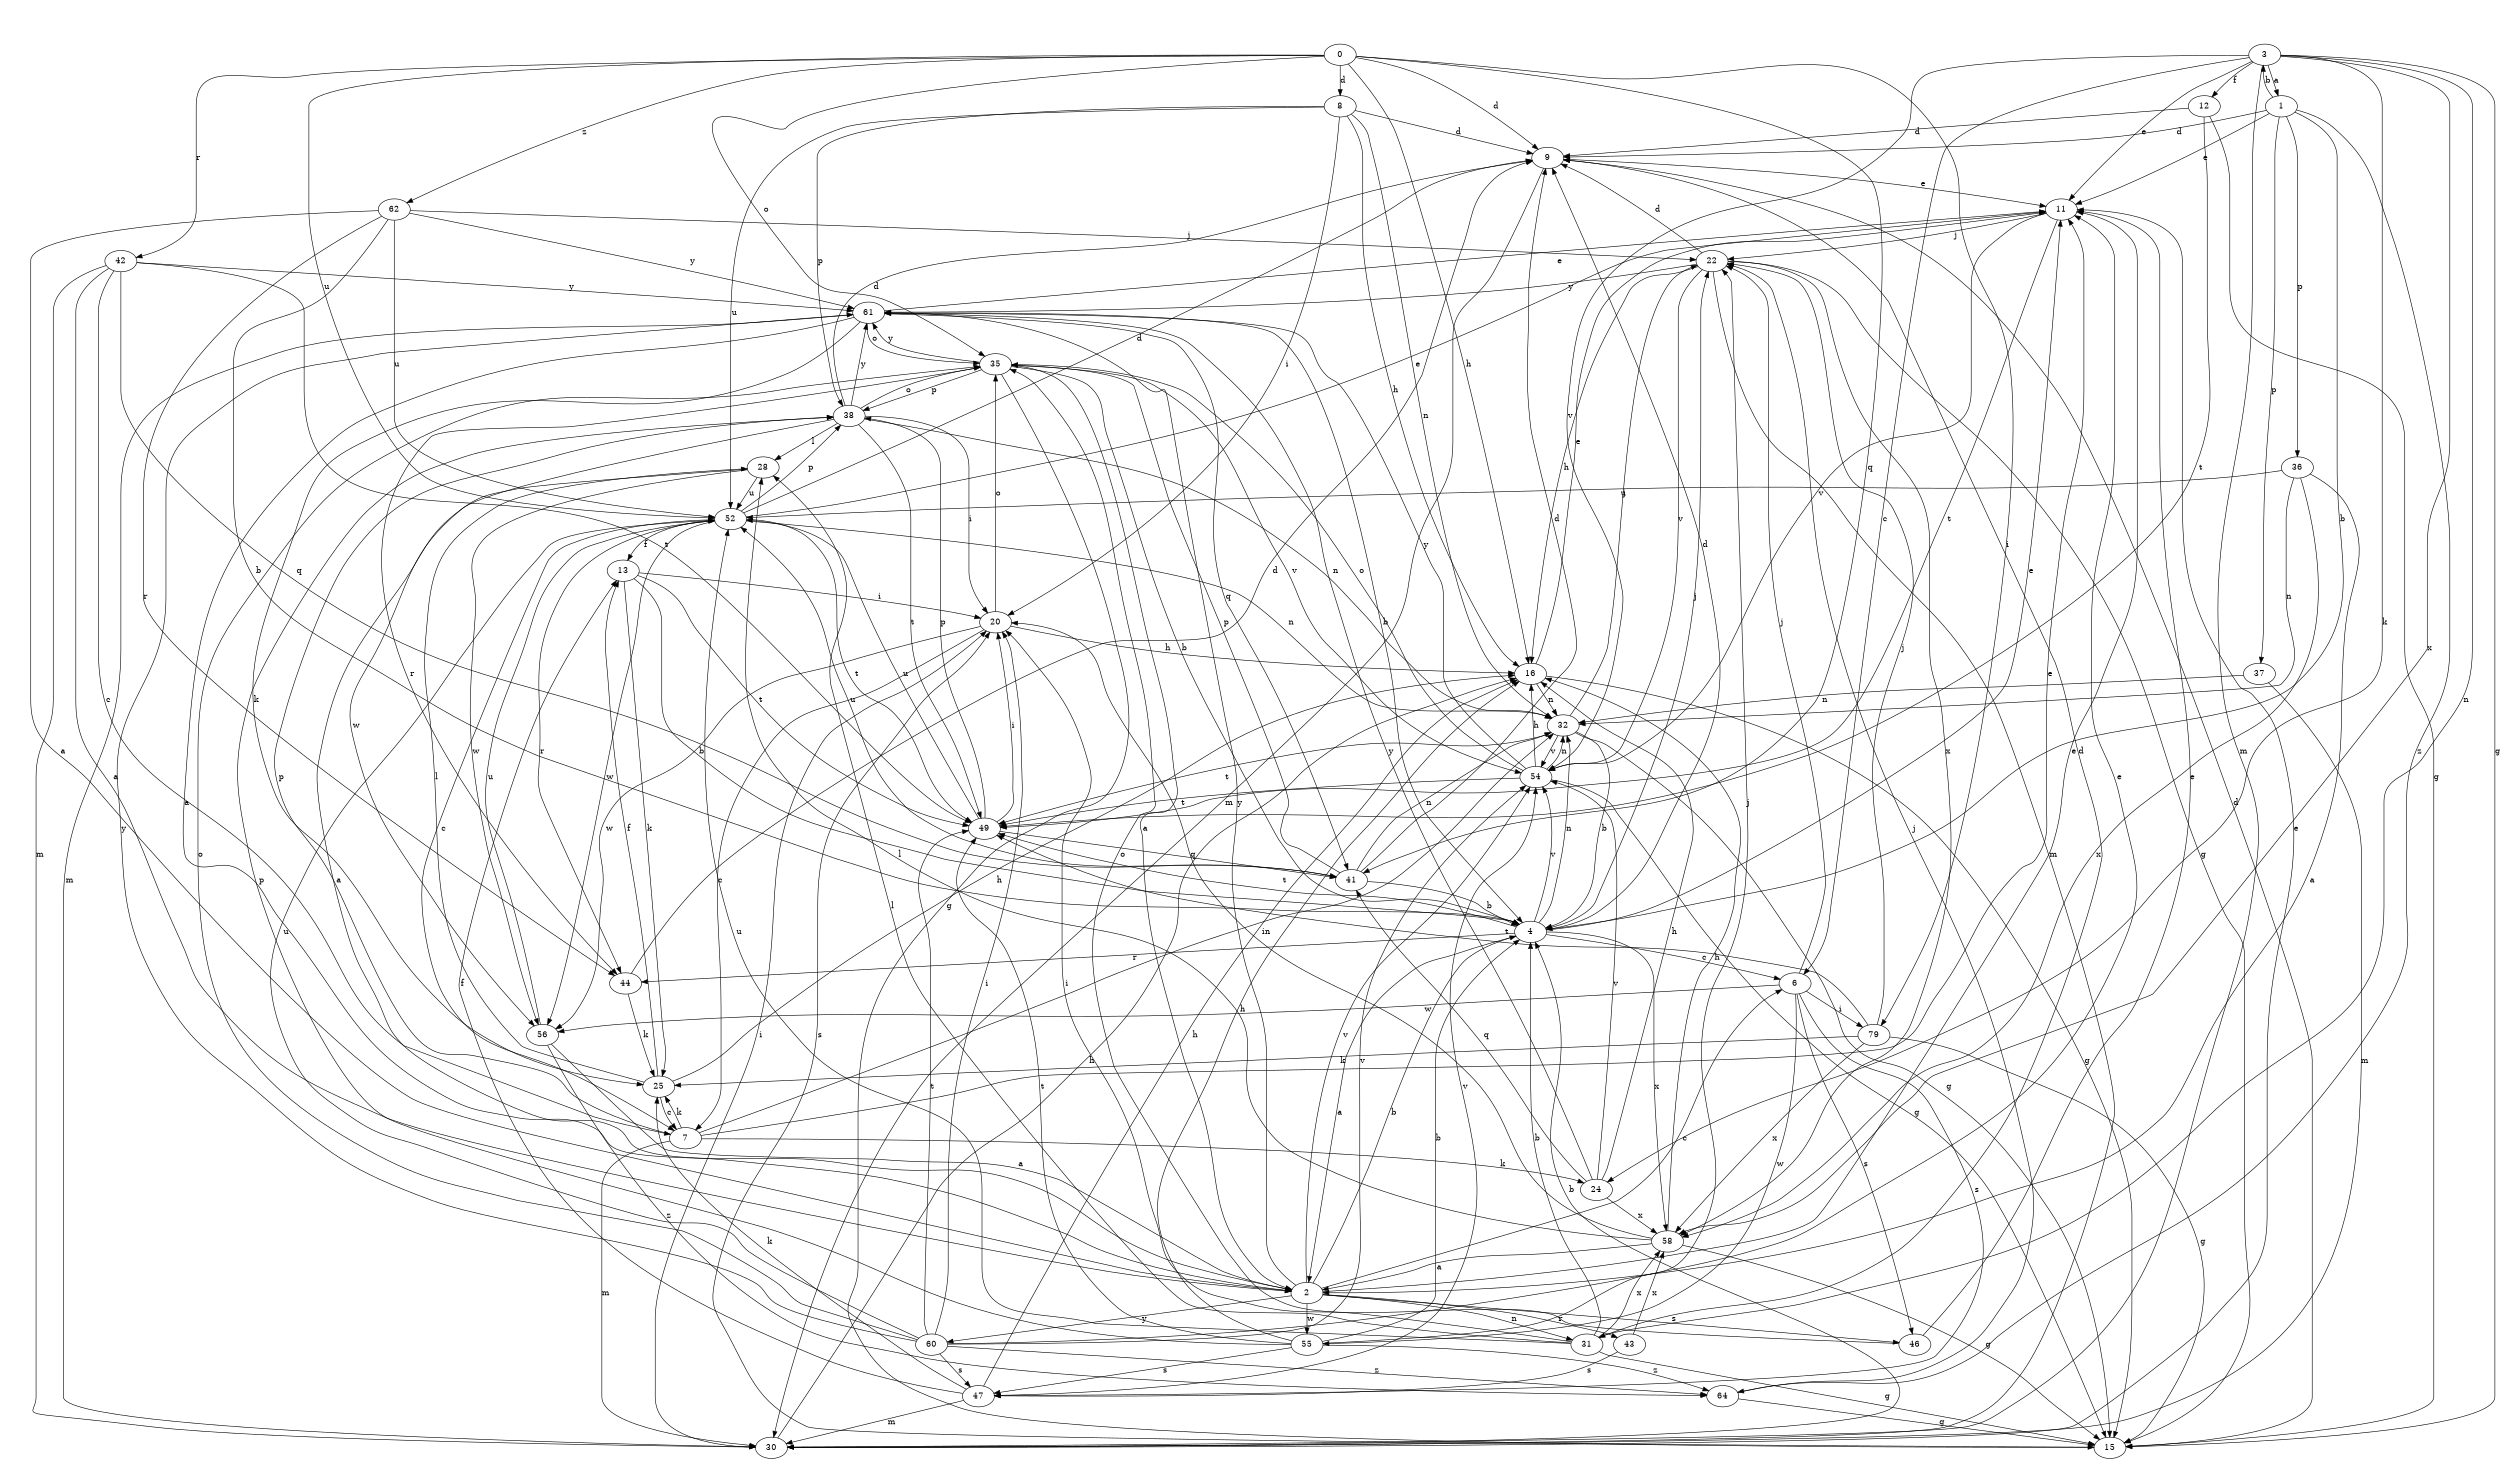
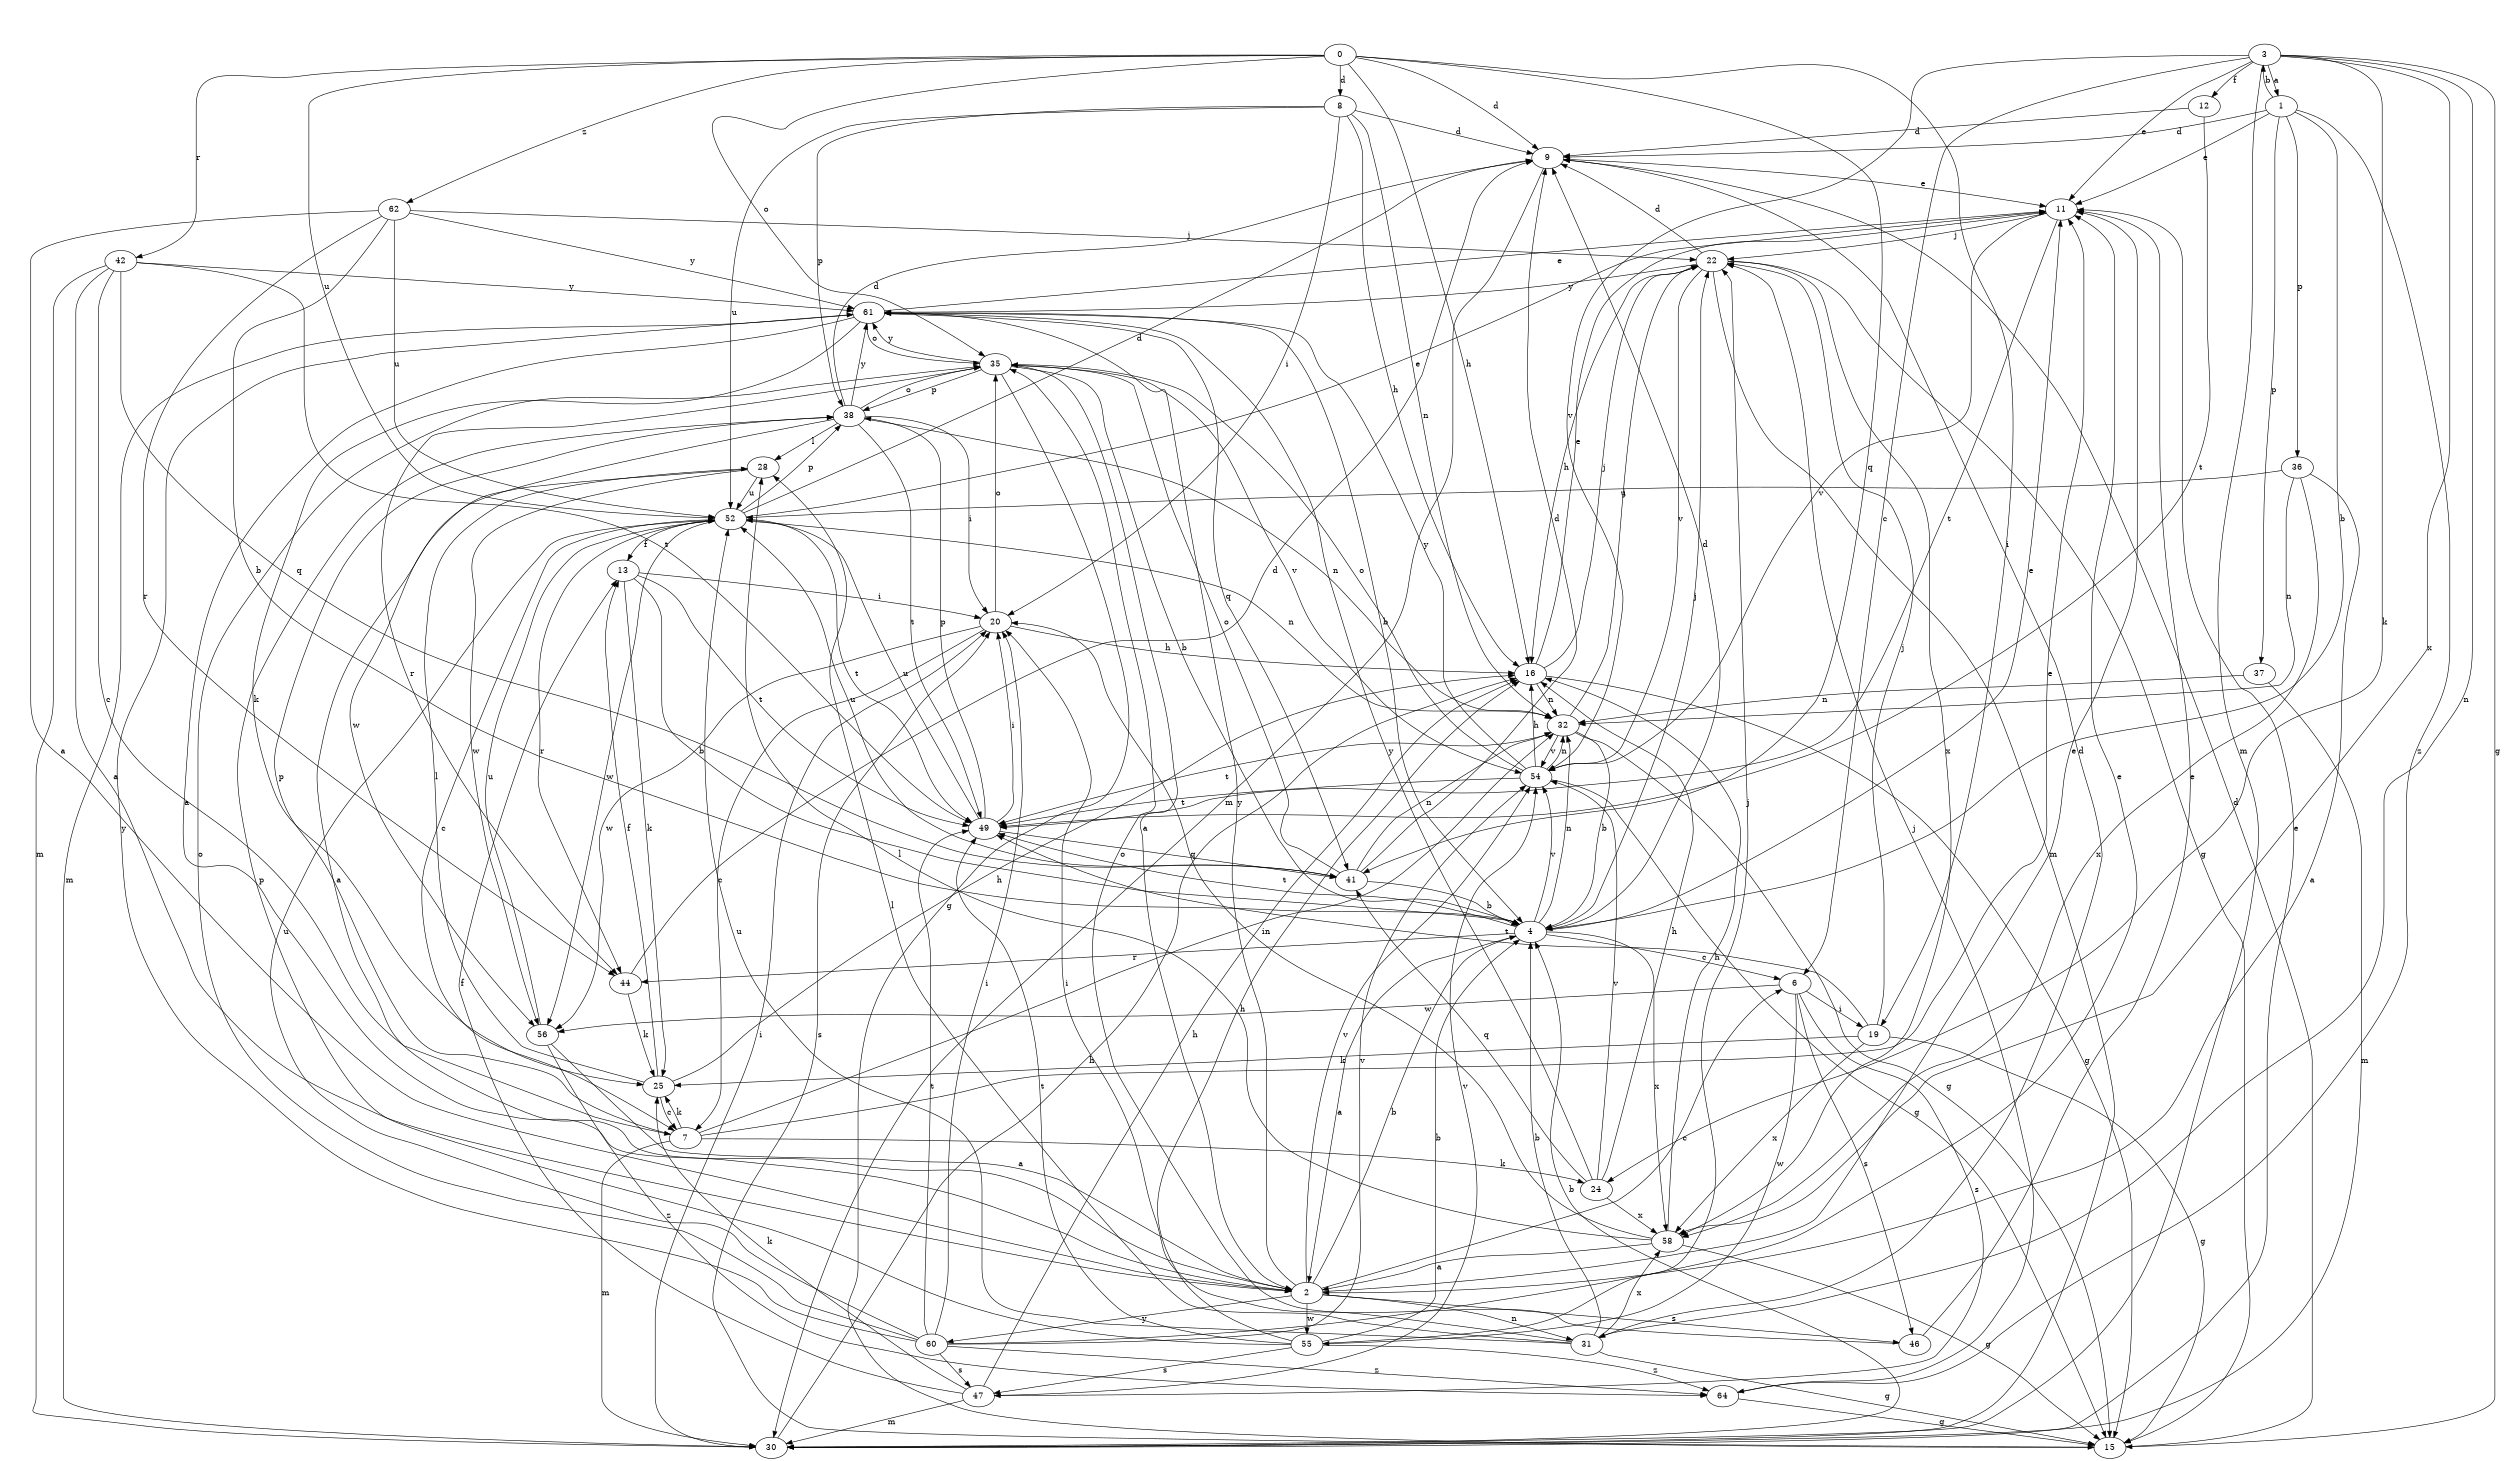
edge "6" -> "22": now "16" -> "22"
edge "41" -> "35": label "p" -> "o"
edge "12" -> "15": removed, label "g"
node "79": label "79" -> "19"
node "43": removed
